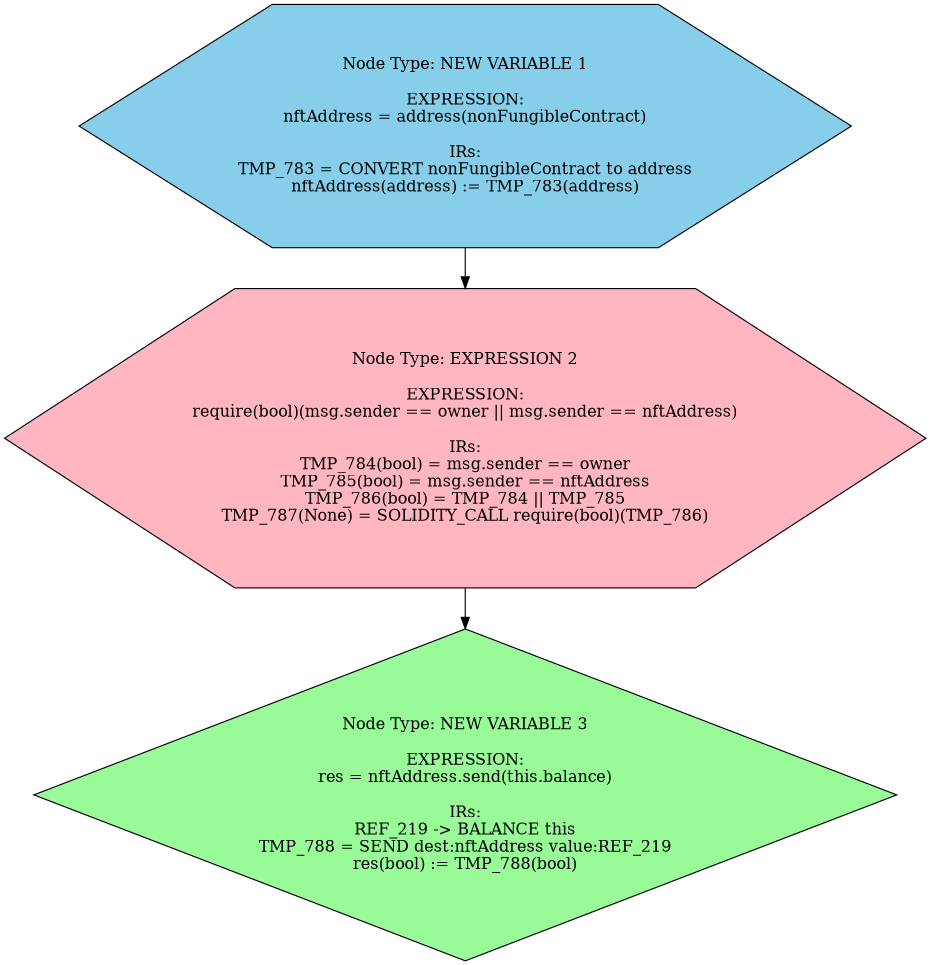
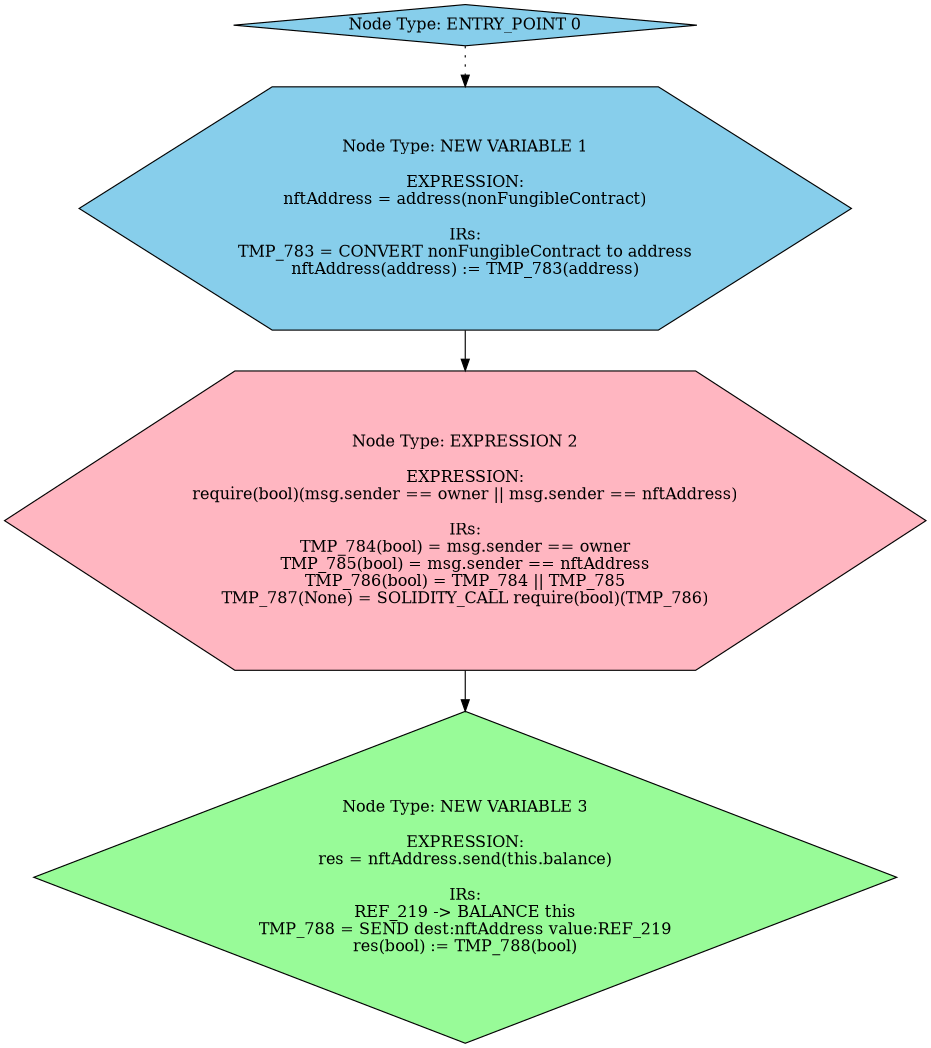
node "Node Type: ENTRY_POINT 0": added
